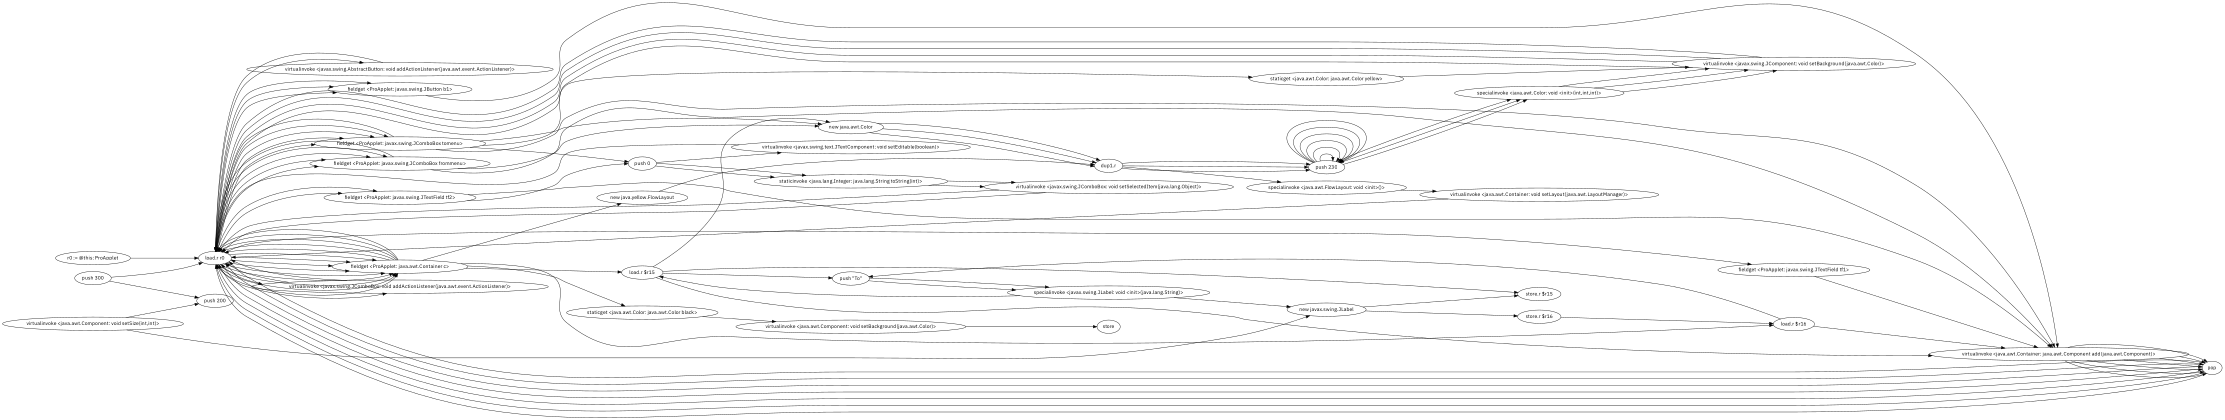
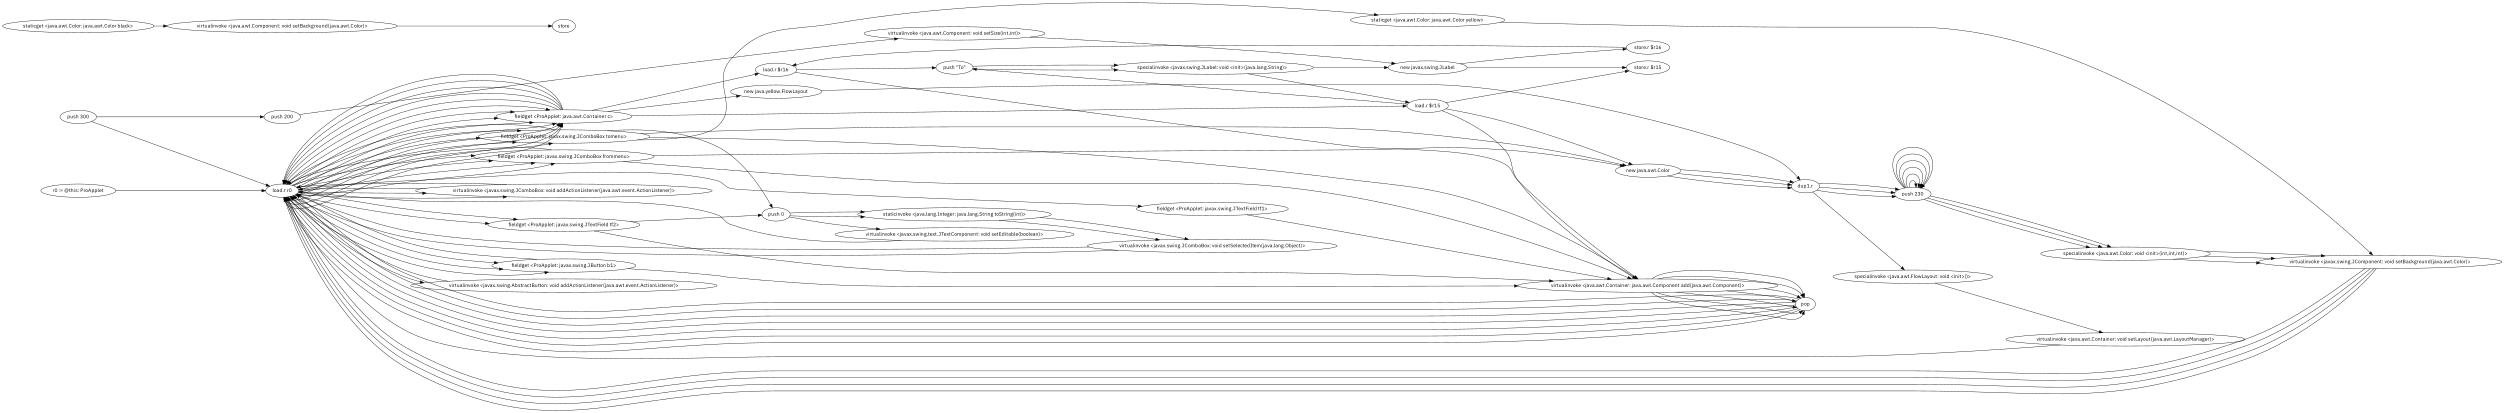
edge "fieldget <ProApplet: javax.swing.JButton b1>" -> "load.r r0": added
edge "fieldget <ProApplet: java.awt.Container c>" -> "staticget <java.awt.Color: java.awt.Color black>": removed
edge "virtualinvoke <java.awt.Component: void setSize(int,int)>" -> "push 200": reversed
